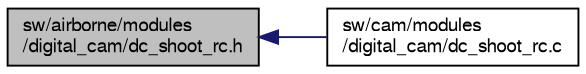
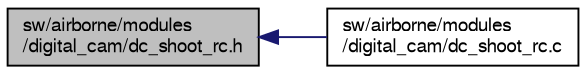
node "sw/cam/modules /digital_cam/dc_shoot_rc.c": label "sw/cam/modules /digital_cam/dc_shoot_rc.c" -> "sw/airborne/modules /digital_cam/dc_shoot_rc.c"
